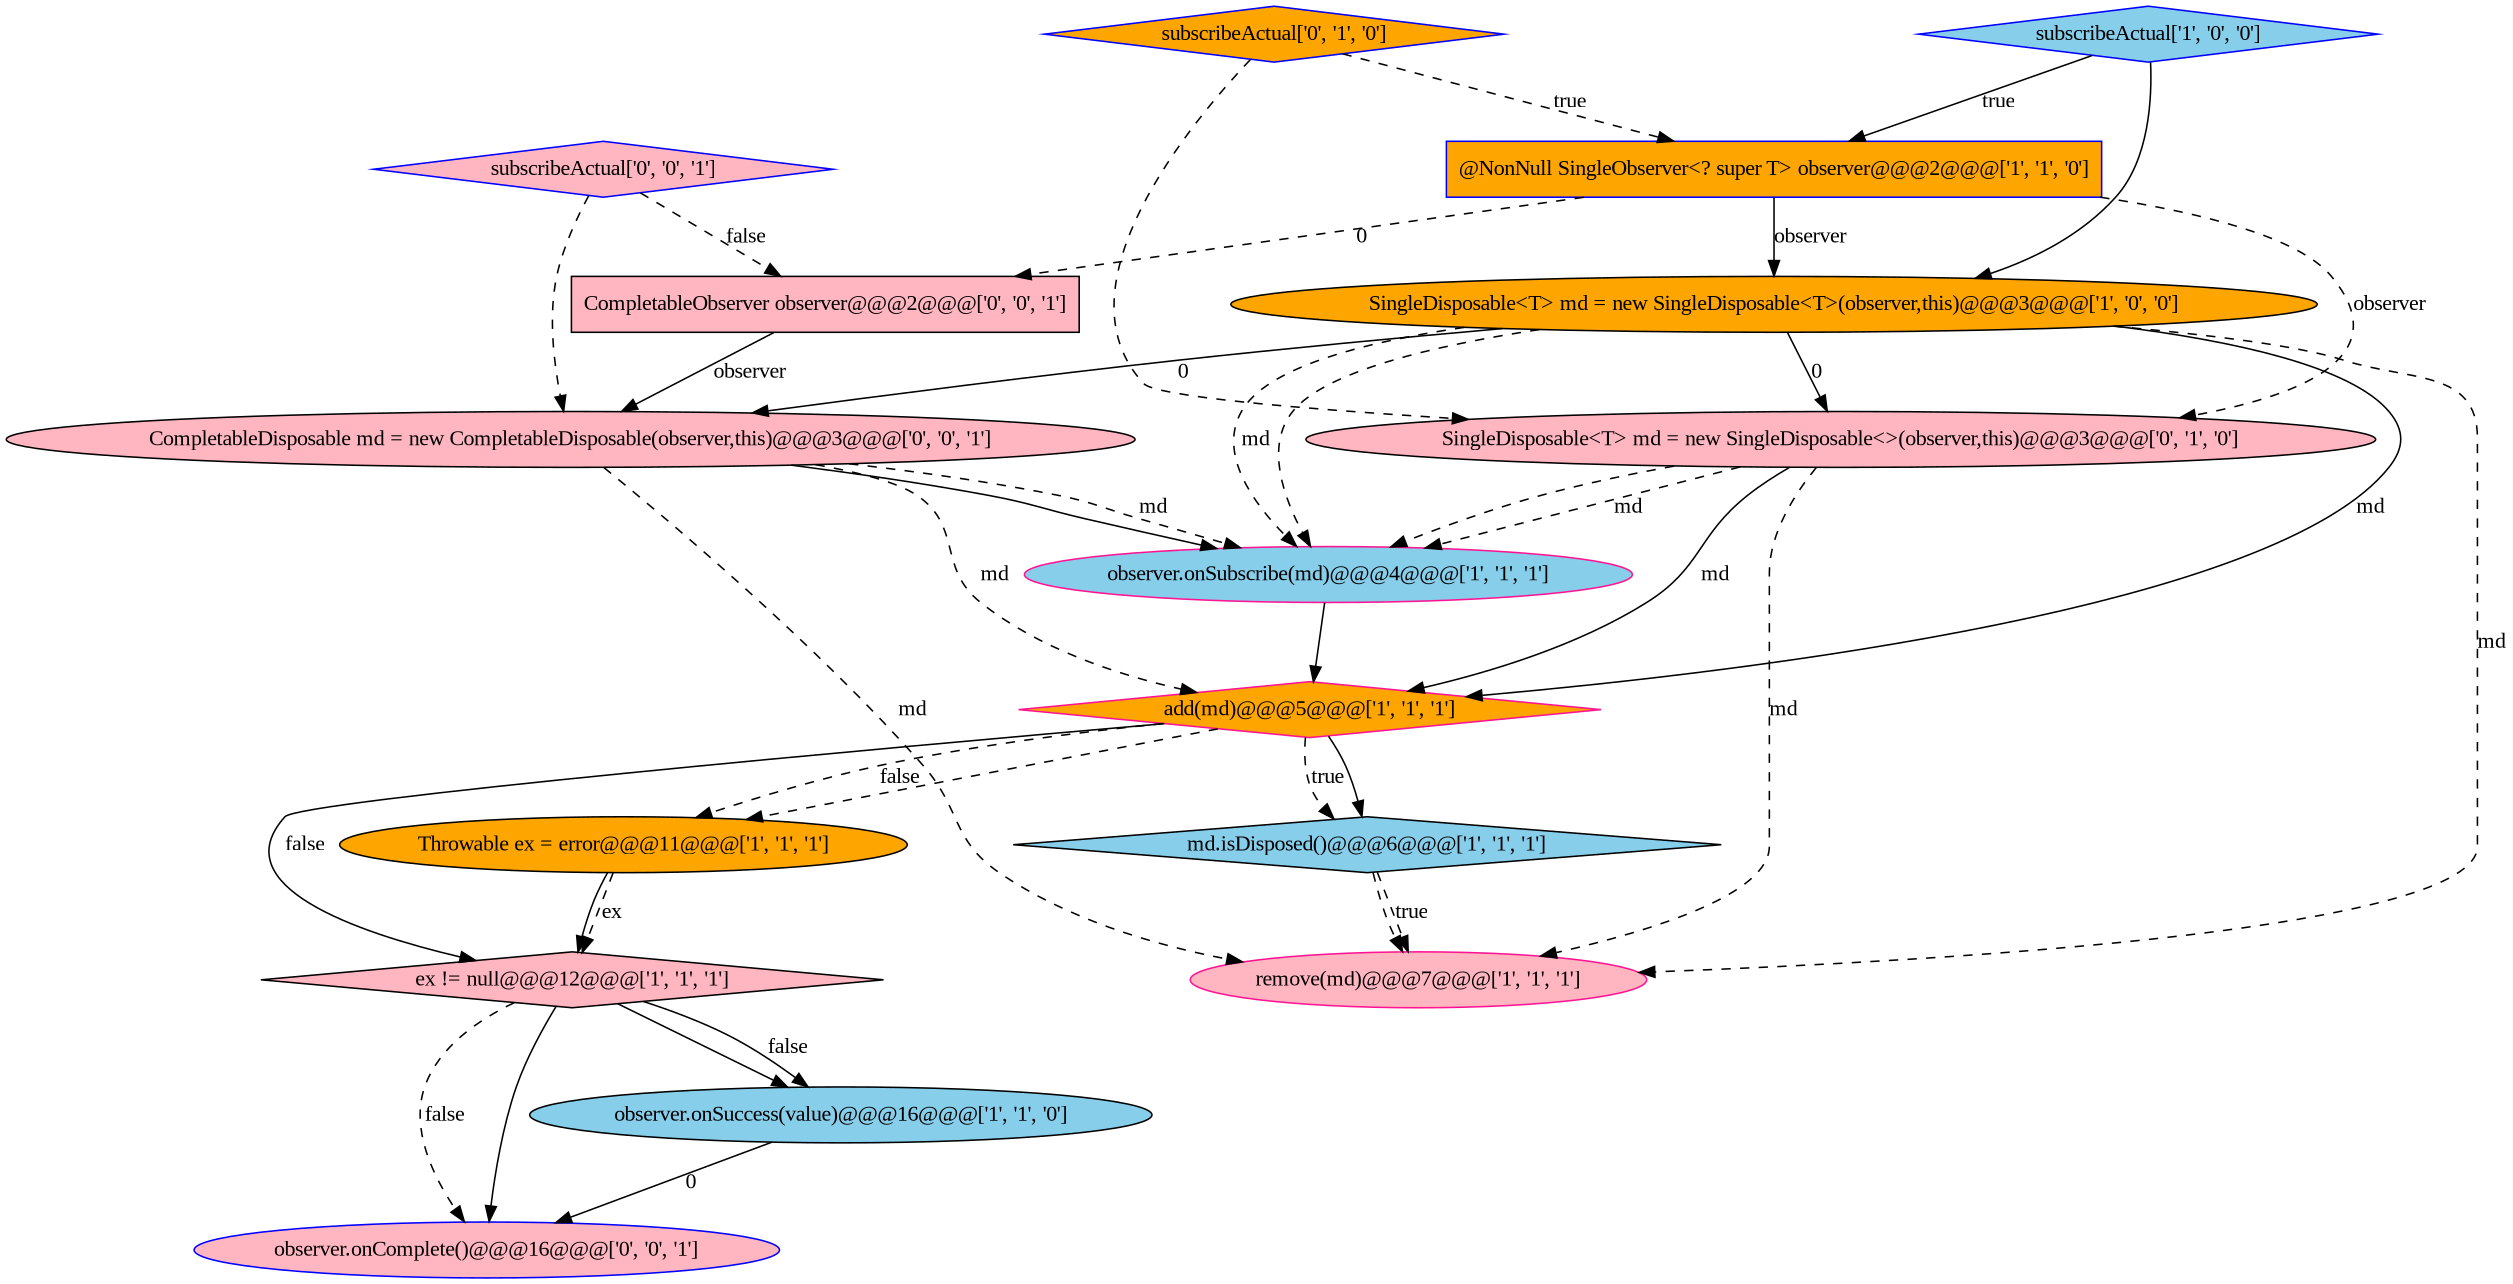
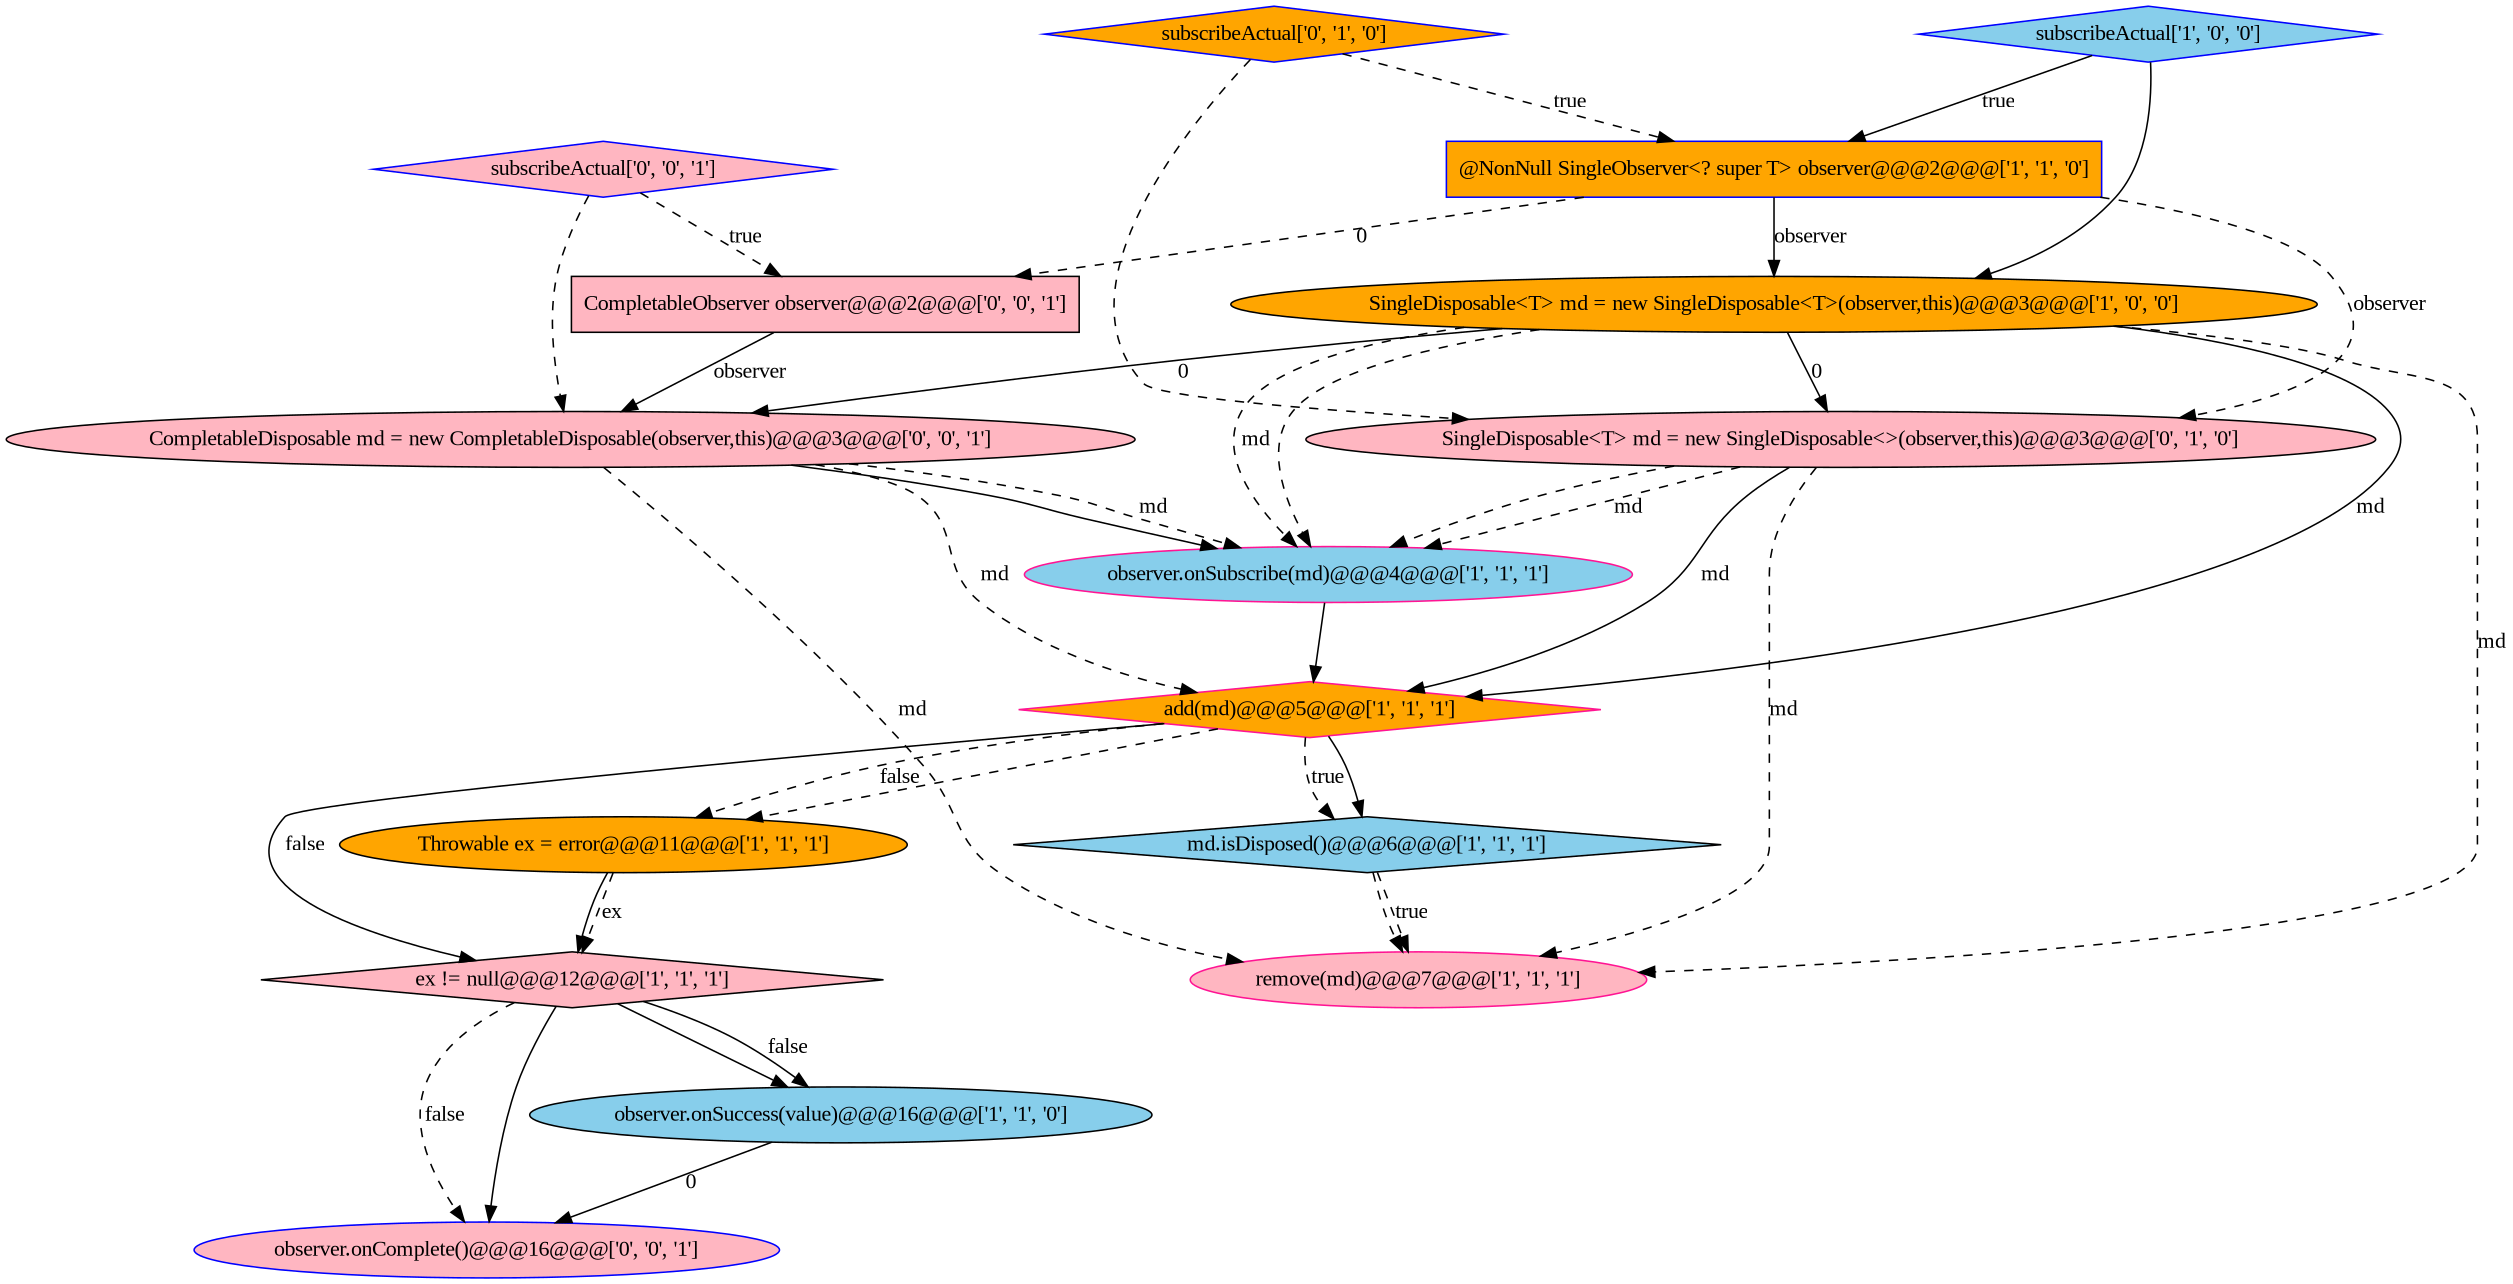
edge "subscribeActual['0', '0', '1']" -> "CompletableObserver observer@@@2@@@['0', '0', '1']": label "false" -> "true"
